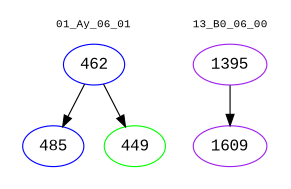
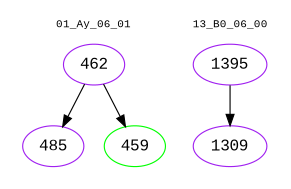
node "462": color blue -> purple
node "485": color blue -> purple
node "449": label "449" -> "459"
node "1609": label "1609" -> "1309"
